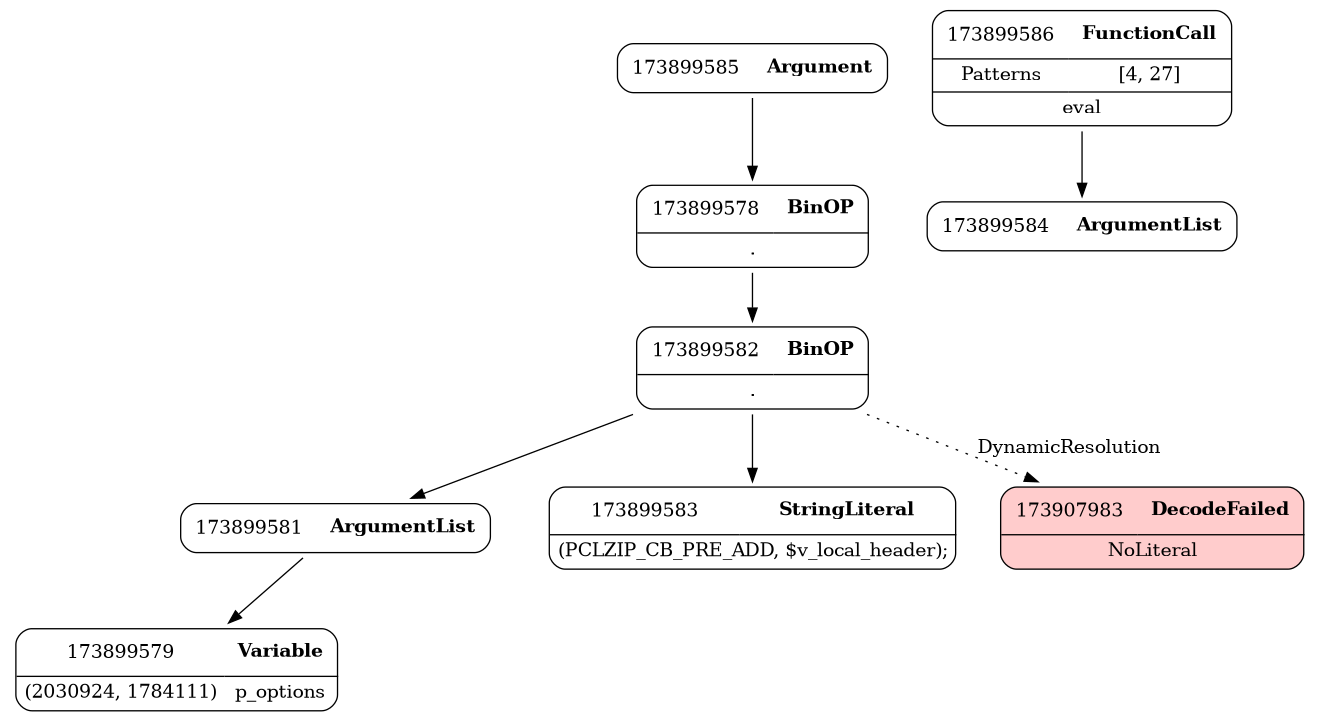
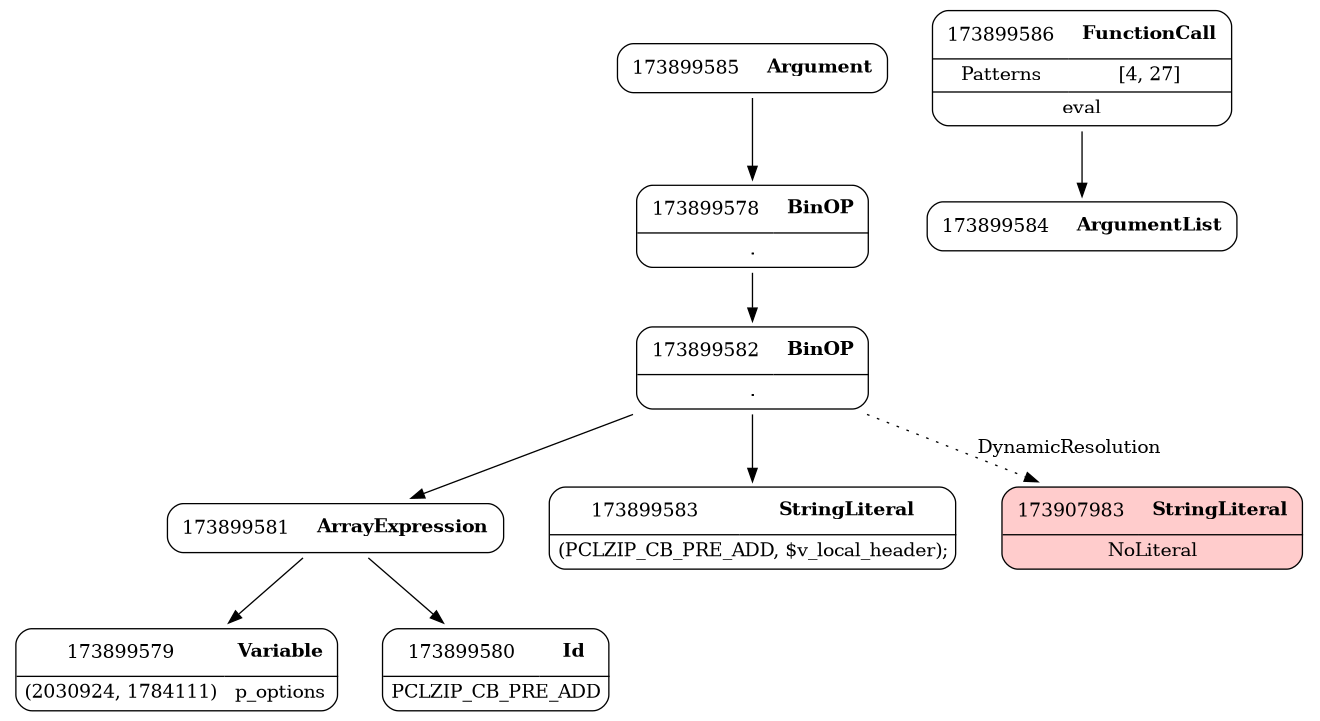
node "173907983": text "DecodeFailed" -> "StringLiteral"
node "173899581": text "ArgumentList" -> "ArrayExpression"
node "173899580": added
